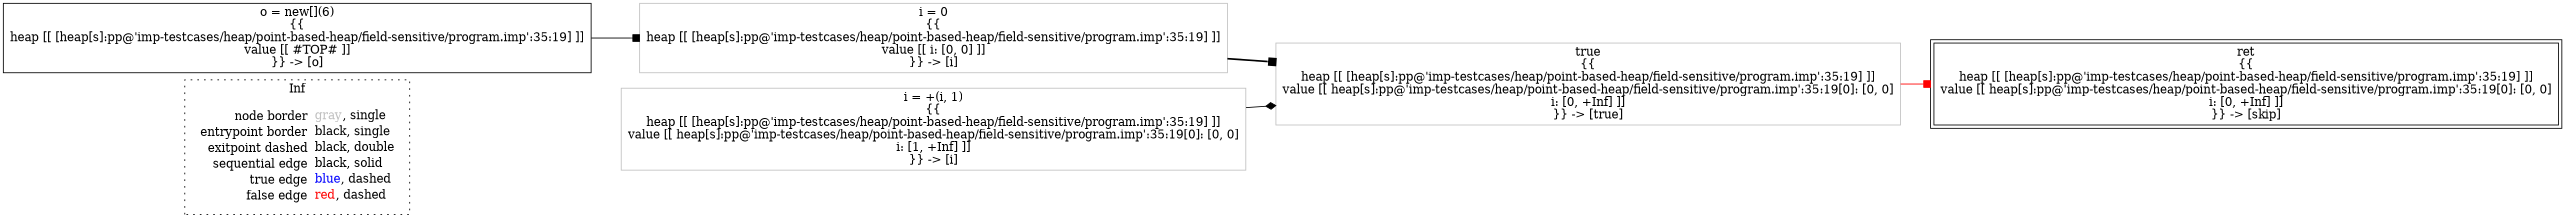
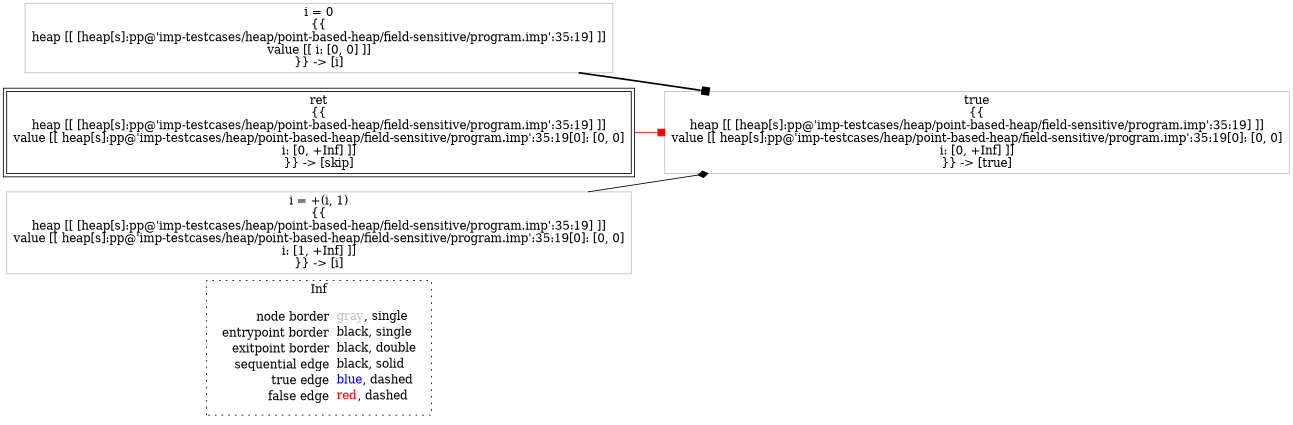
node "o = new[](6)": removed
edge "true" -> "ret": reversed
node "node border": text "exitpoint dashed" -> "exitpoint border"
